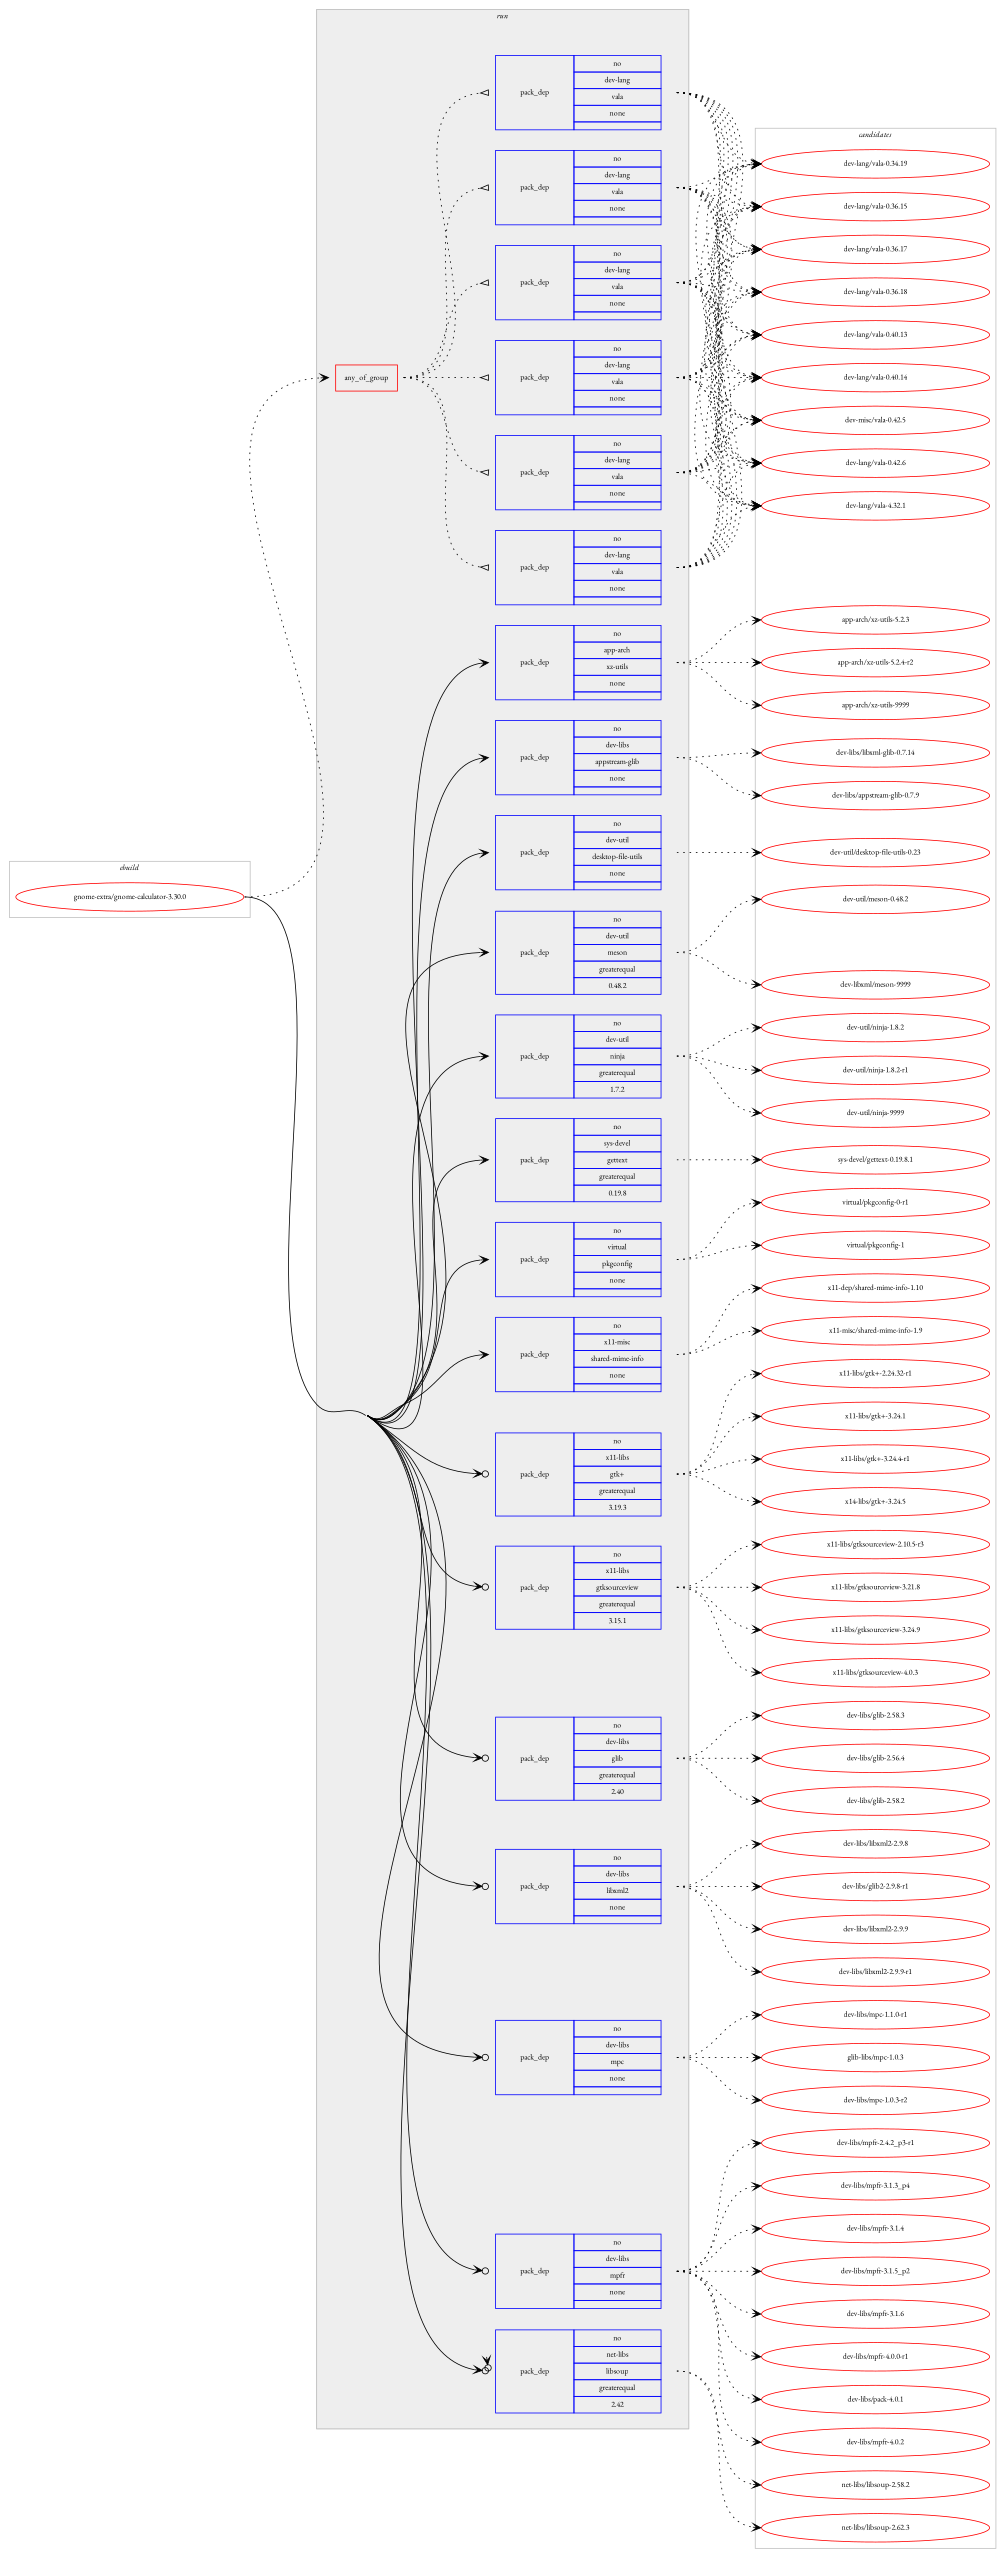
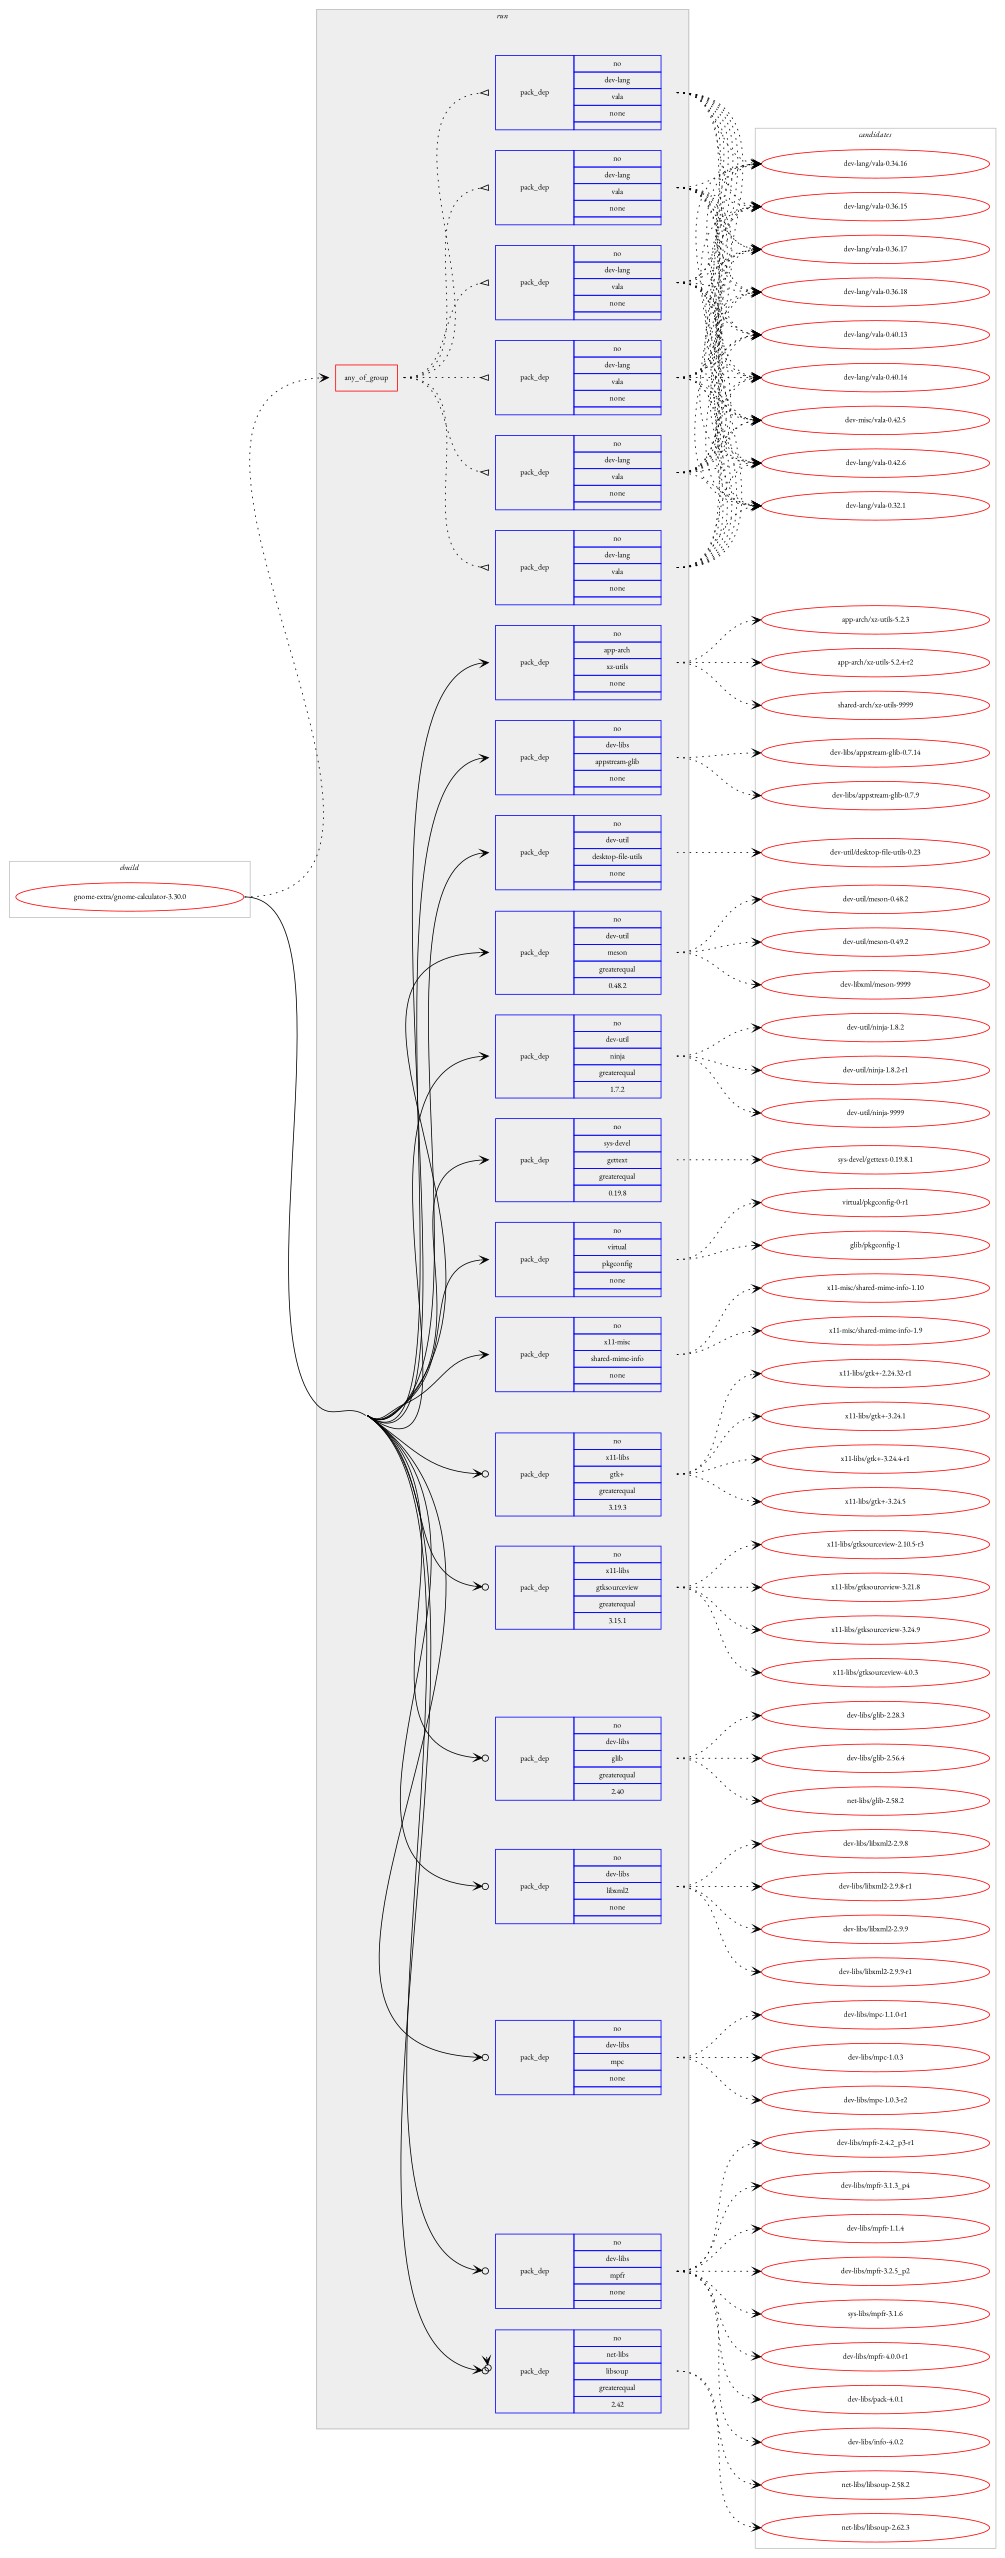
node "dev-lang/vala-0.34.19": label "dev-lang/vala-0.34.19" -> "dev-lang/vala-0.34.16"
node "dev-lang/vala-4.32.1": label "dev-lang/vala-4.32.1" -> "dev-lang/vala-0.32.1"
node "app-arch/xz-utils-9999": label "app-arch/xz-utils-9999" -> "shared-arch/xz-utils-9999"
node "dev-libs/libxml-glib-0.7.14": label "dev-libs/libxml-glib-0.7.14" -> "dev-libs/appstream-glib-0.7.14"
node "dev-util/meson-0.49.2": added
node "virtual/pkgconfig-1": label "virtual/pkgconfig-1" -> "glib/pkgconfig-1"
node "x11-dep/shared-mime-info-1.10": label "x11-dep/shared-mime-info-1.10" -> "x11-misc/shared-mime-info-1.10"
node "x14-libs/gtk+-3.24.5": label "x14-libs/gtk+-3.24.5" -> "x11-libs/gtk+-3.24.5"
node "dev-libs/glib-2.58.3": label "dev-libs/glib-2.58.3" -> "dev-libs/glib-2.28.3"
node "dev-libs/glib-2.58.2": label "dev-libs/glib-2.58.2" -> "net-libs/glib-2.58.2"
node "dev-libs/glib2-2.9.8-r1": label "dev-libs/glib2-2.9.8-r1" -> "dev-libs/libxml2-2.9.8-r1"
node "glib-libs/mpc-1.0.3": label "glib-libs/mpc-1.0.3" -> "dev-libs/mpc-1.0.3"
node "dev-libs/mpfr-3.1.4": label "dev-libs/mpfr-3.1.4" -> "dev-libs/mpfr-1.1.4"
node "dev-libs/mpfr-3.1.5_p2": label "dev-libs/mpfr-3.1.5_p2" -> "dev-libs/mpfr-3.2.5_p2"
node "dev-libs/mpfr-3.1.6": label "dev-libs/mpfr-3.1.6" -> "sys-libs/mpfr-3.1.6"
node "dev-libs/mpfr-4.0.2": label "dev-libs/mpfr-4.0.2" -> "dev-libs/info-4.0.2"
